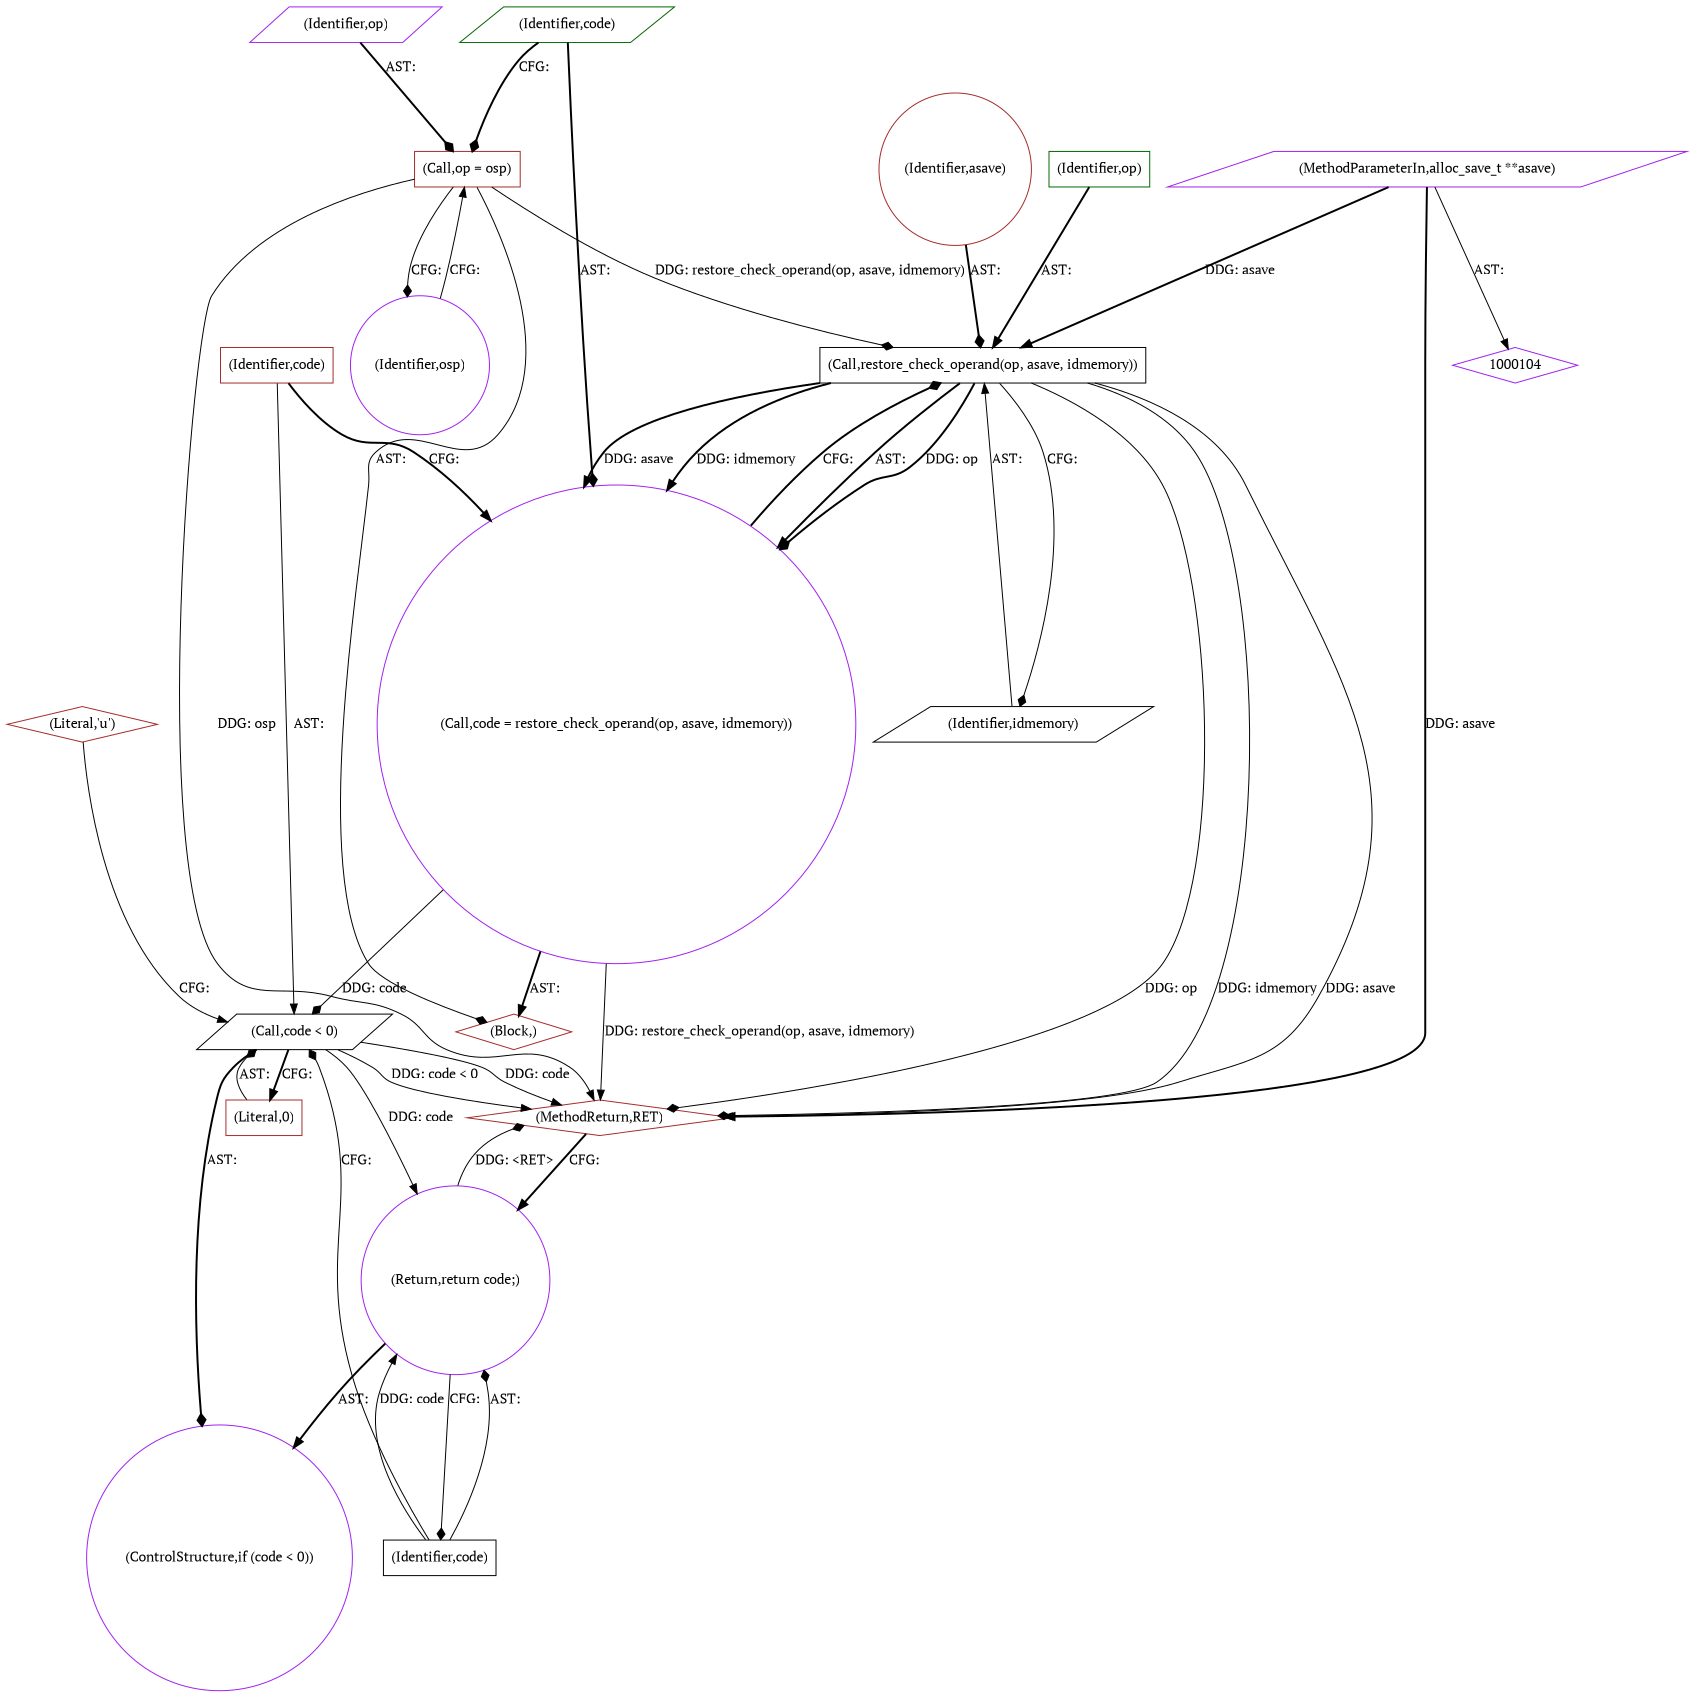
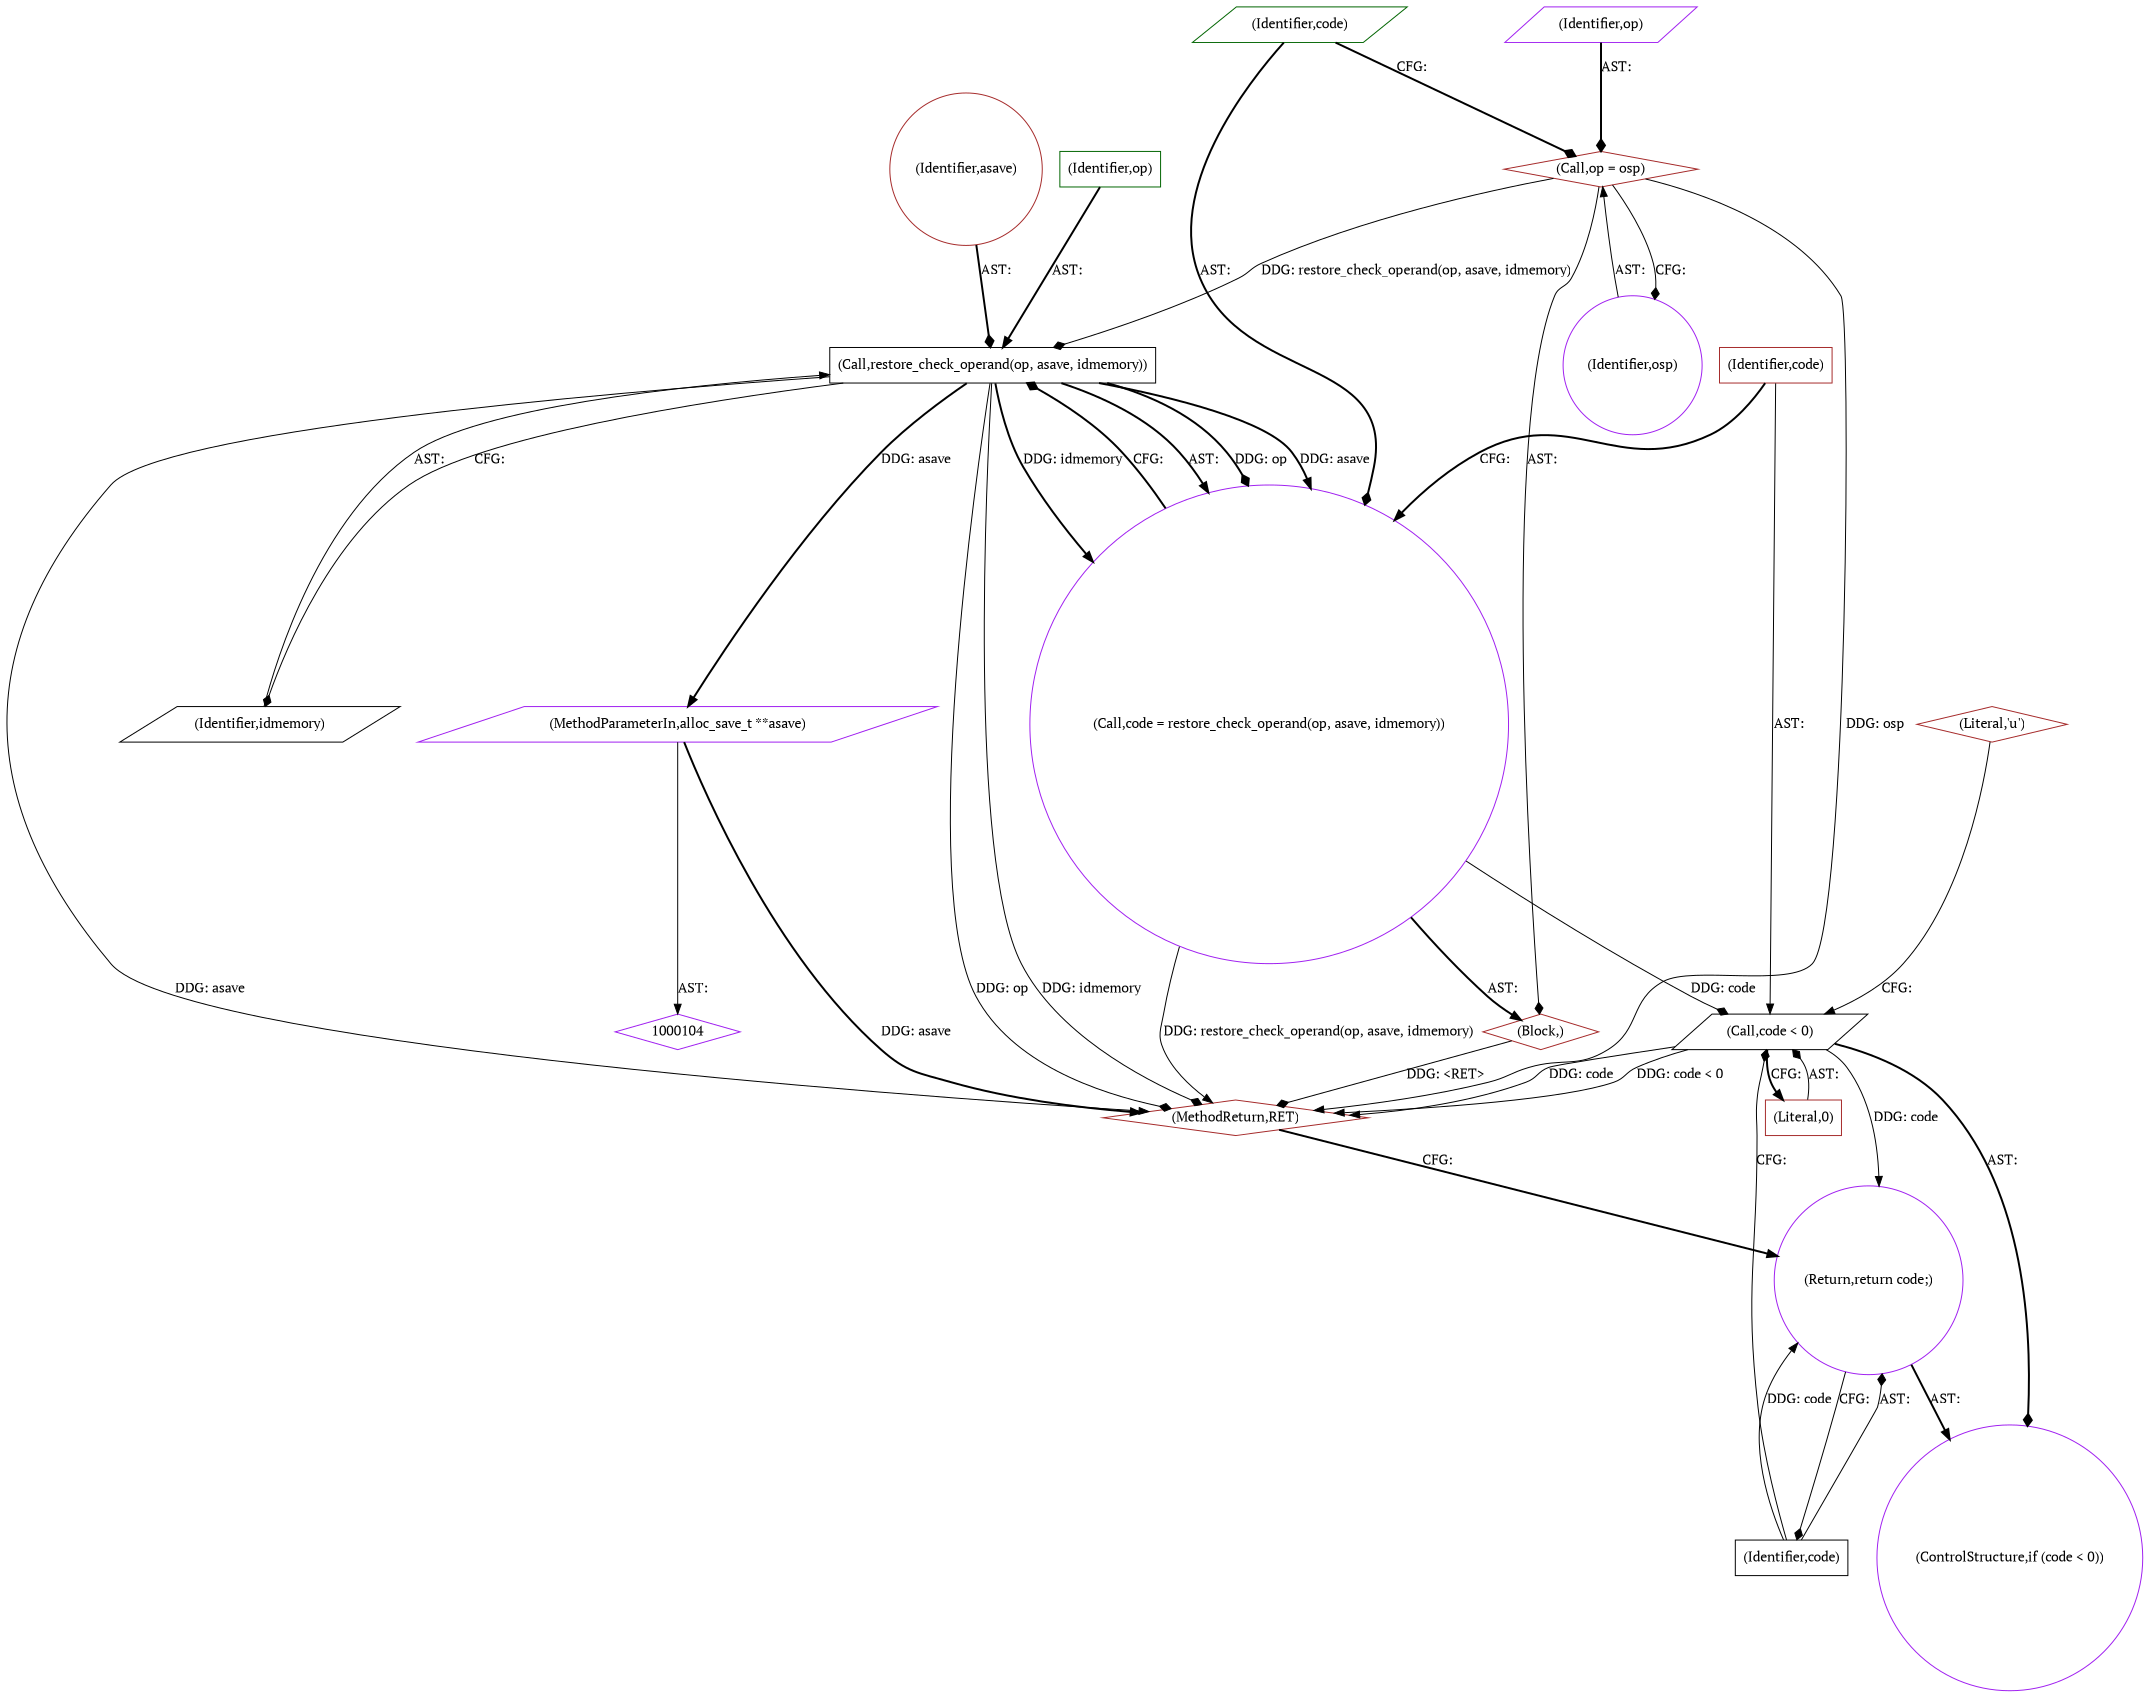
node "(Call,op = osp)": shape box -> diamond
edge "(MethodParameterIn,alloc_save_t **asave)" -> "(Call,restore_check_operand(op, asave, idmemory))": reversed
edge "(Identifier,osp)" -> "(Call,op = osp)": label "CFG: " -> "AST: "
edge "(Return,return code;)" -> "(MethodReturn,RET)": now "(Block,)" -> "(MethodReturn,RET)"
